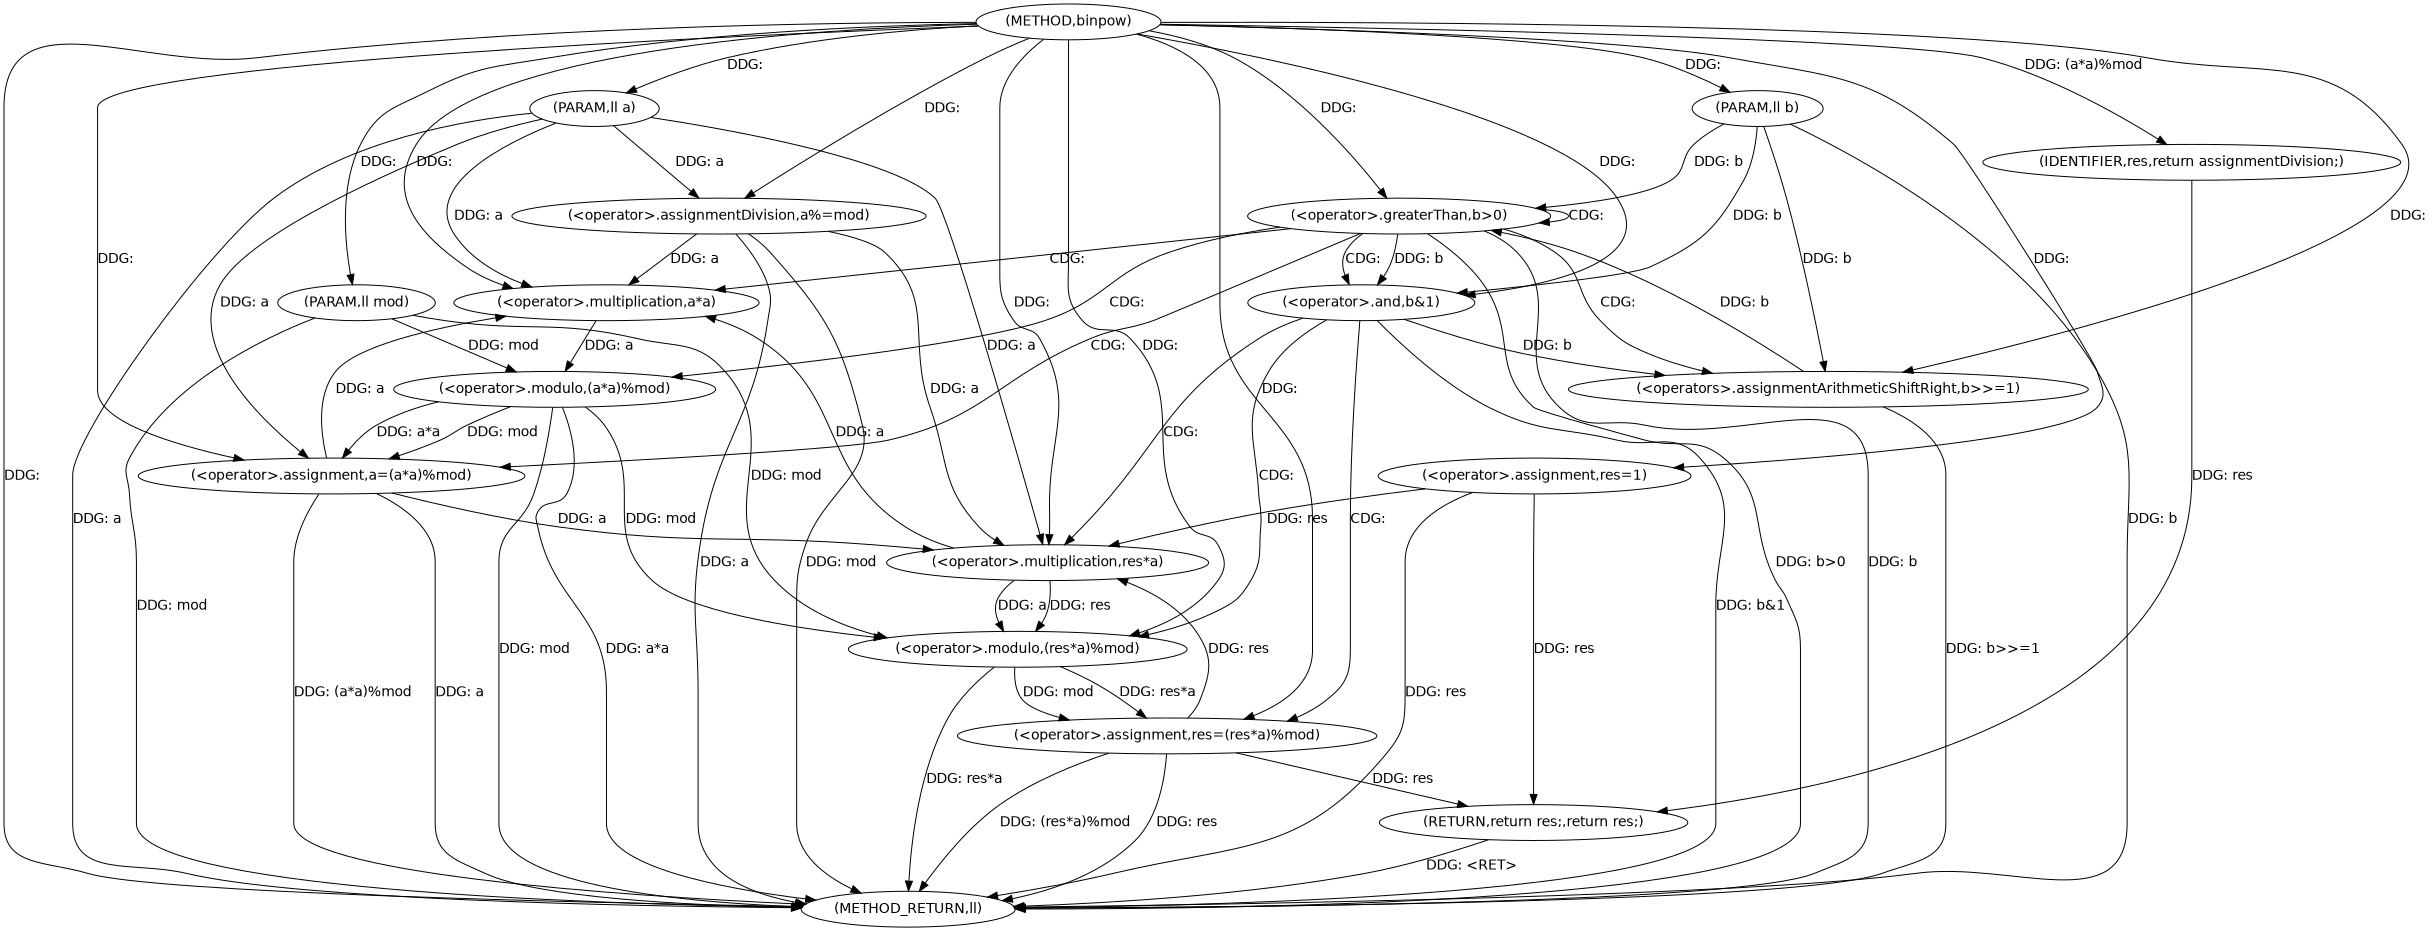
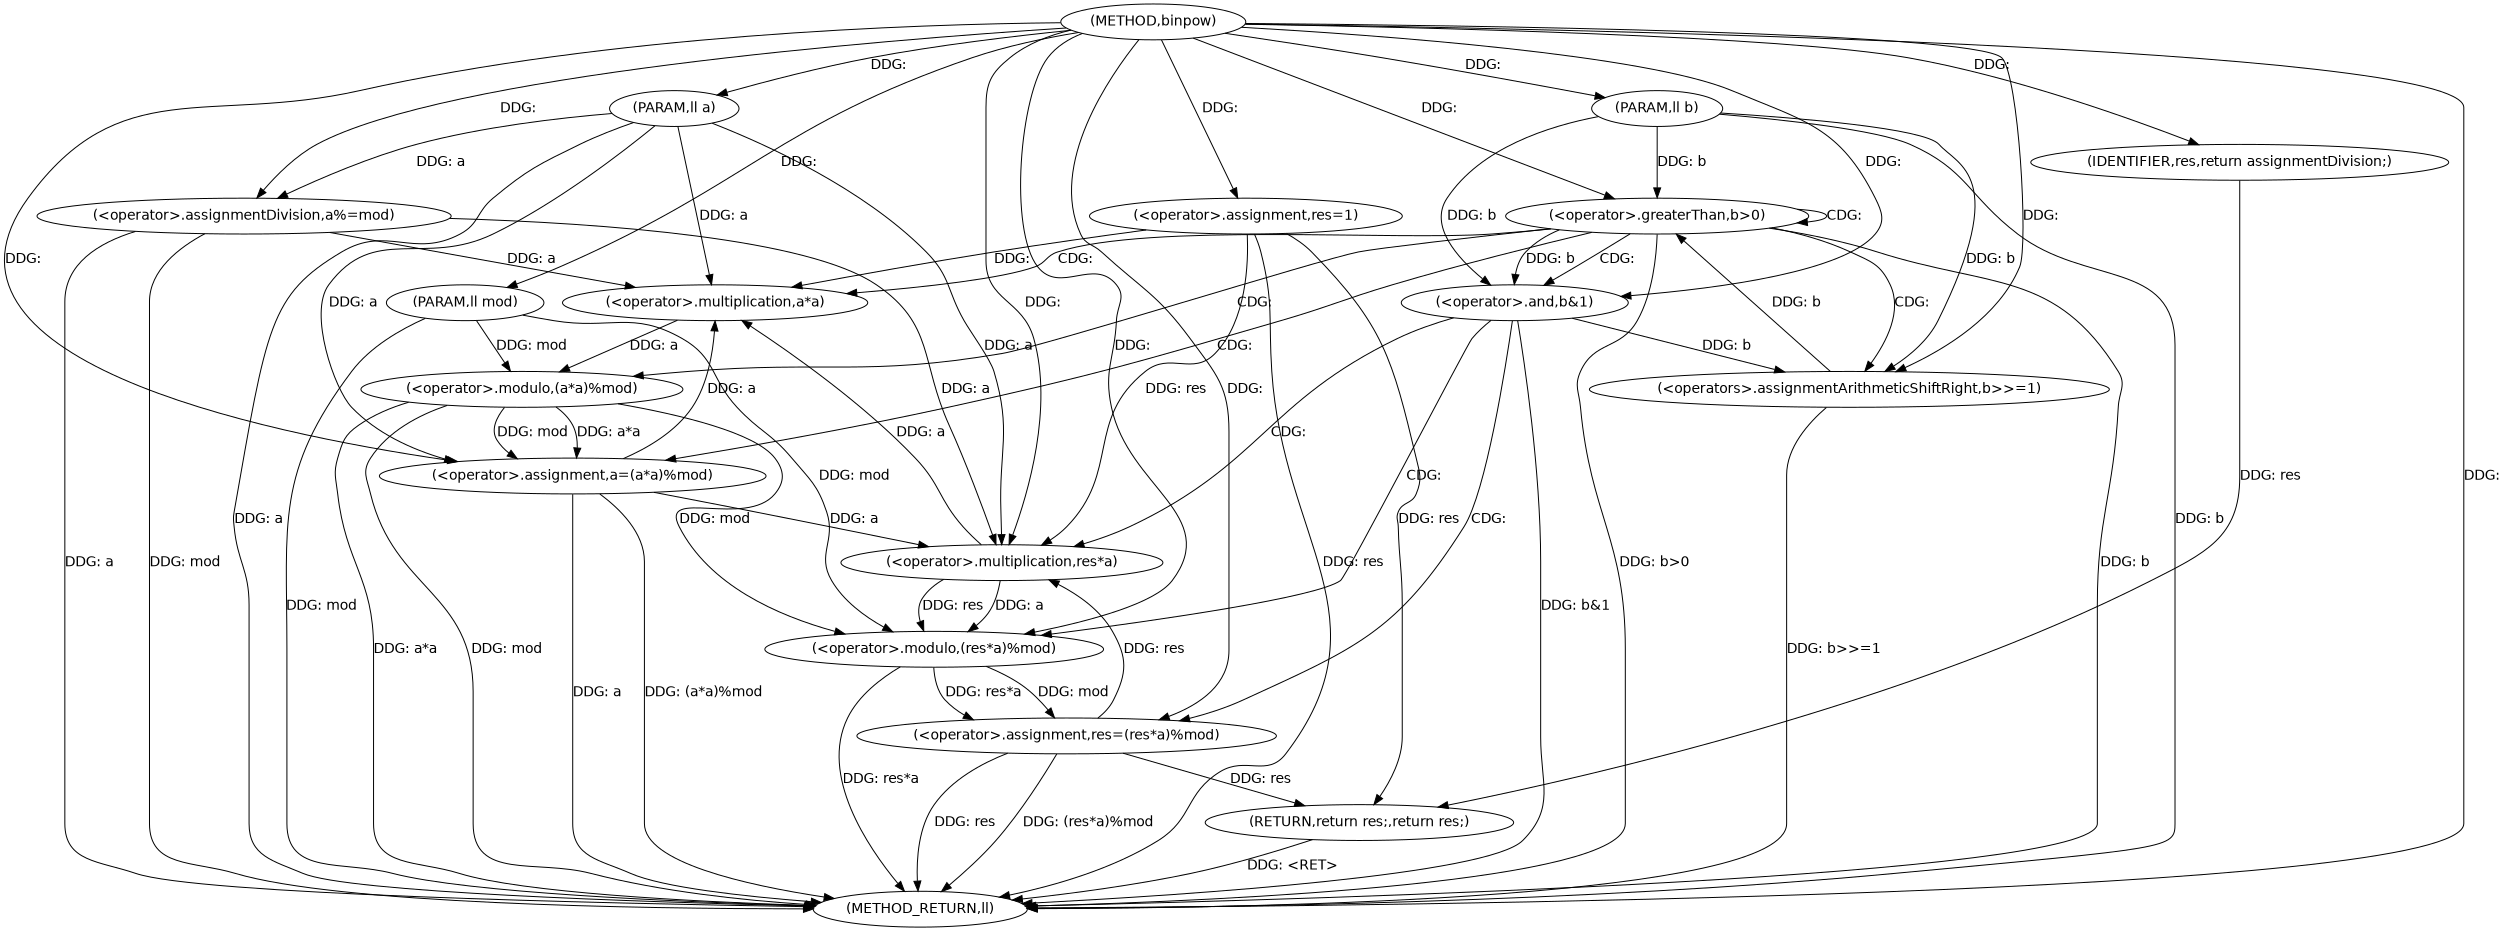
edge "(METHOD,binpow)" -> "(<operator>.multiplication,a*a)": now "(<operator>.assignment,res=1)" -> "(<operator>.multiplication,a*a)"
edge "(METHOD,binpow)" -> "(IDENTIFIER,res,return assignmentDivision;)": label "DDG: (a*a)%mod" -> "DDG: "
